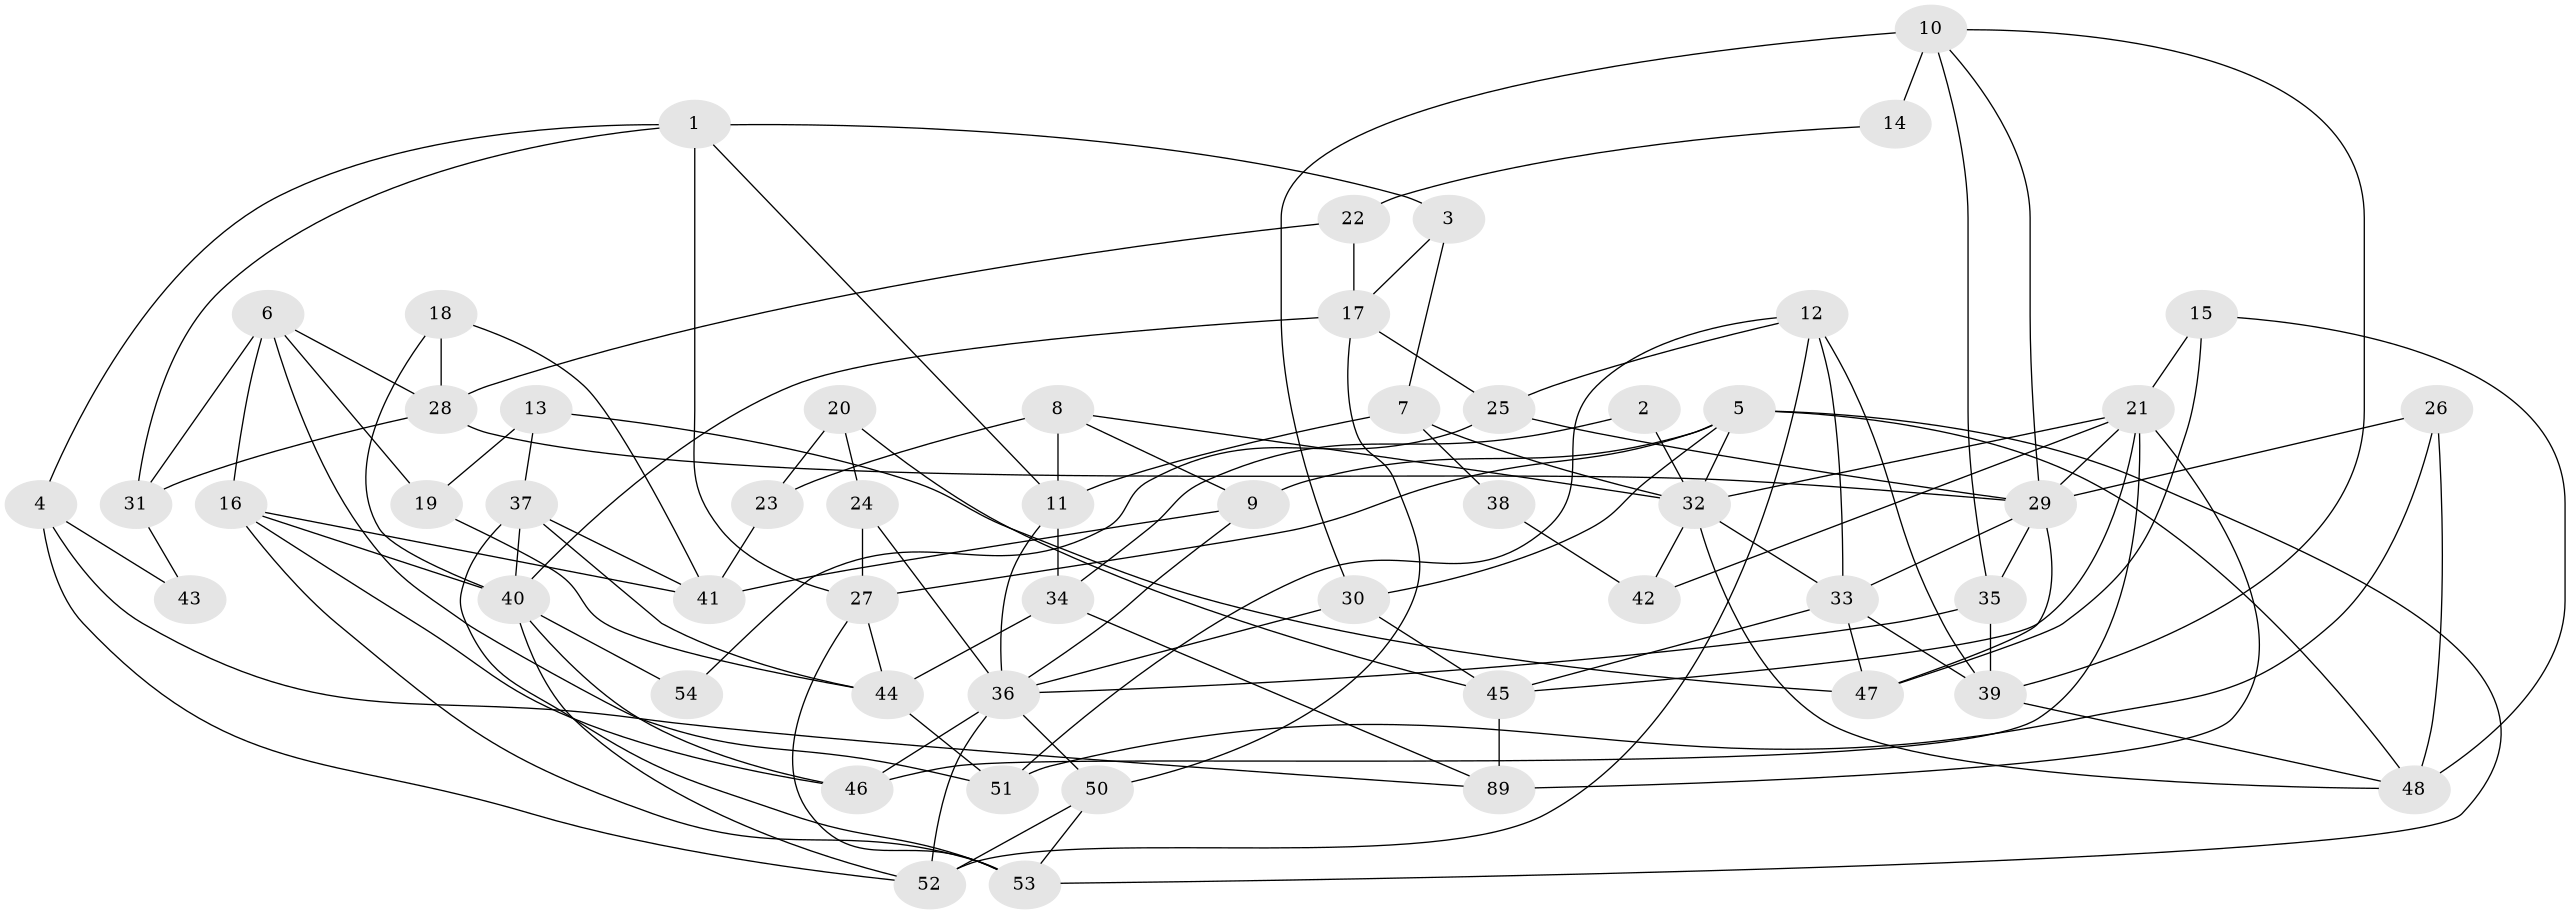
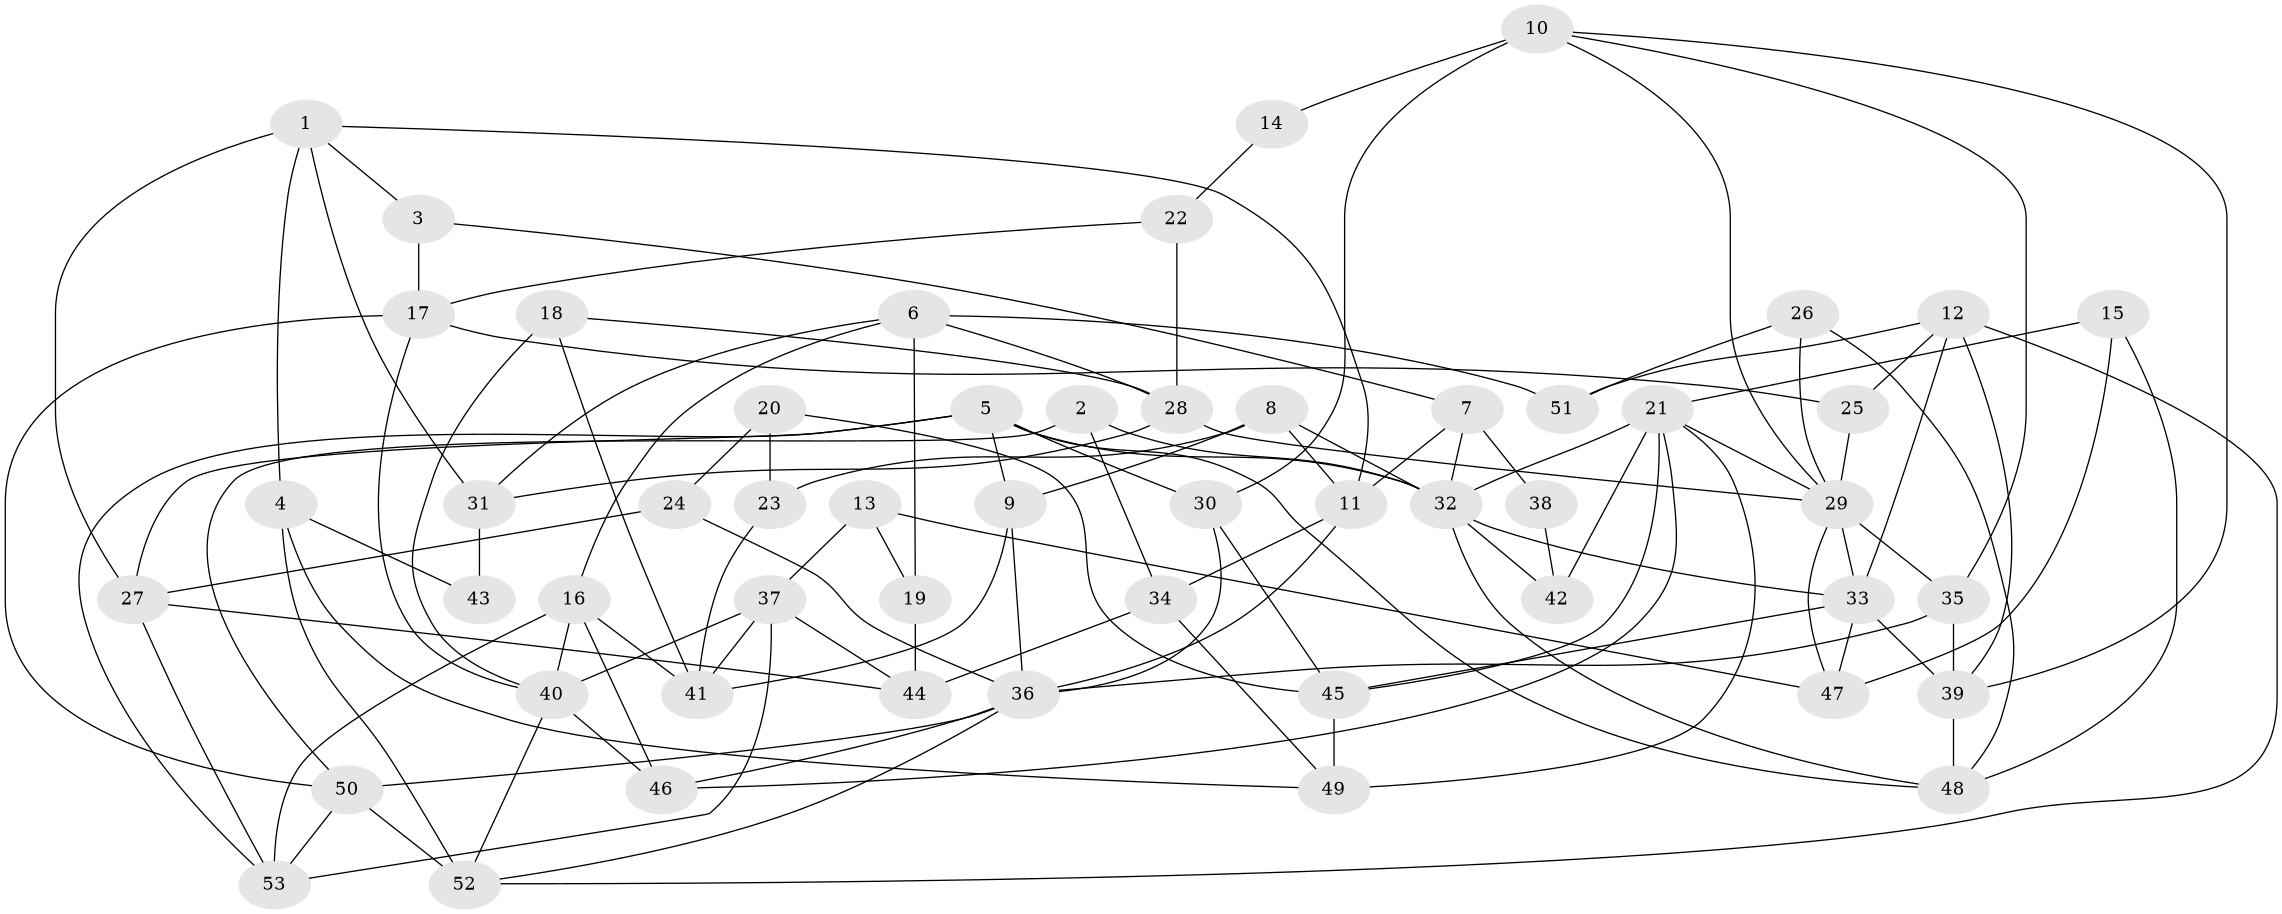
edge "2" -- "50": added
node "54": removed
edge "44" -- "51": removed
node "89": label "89" -> "49"
